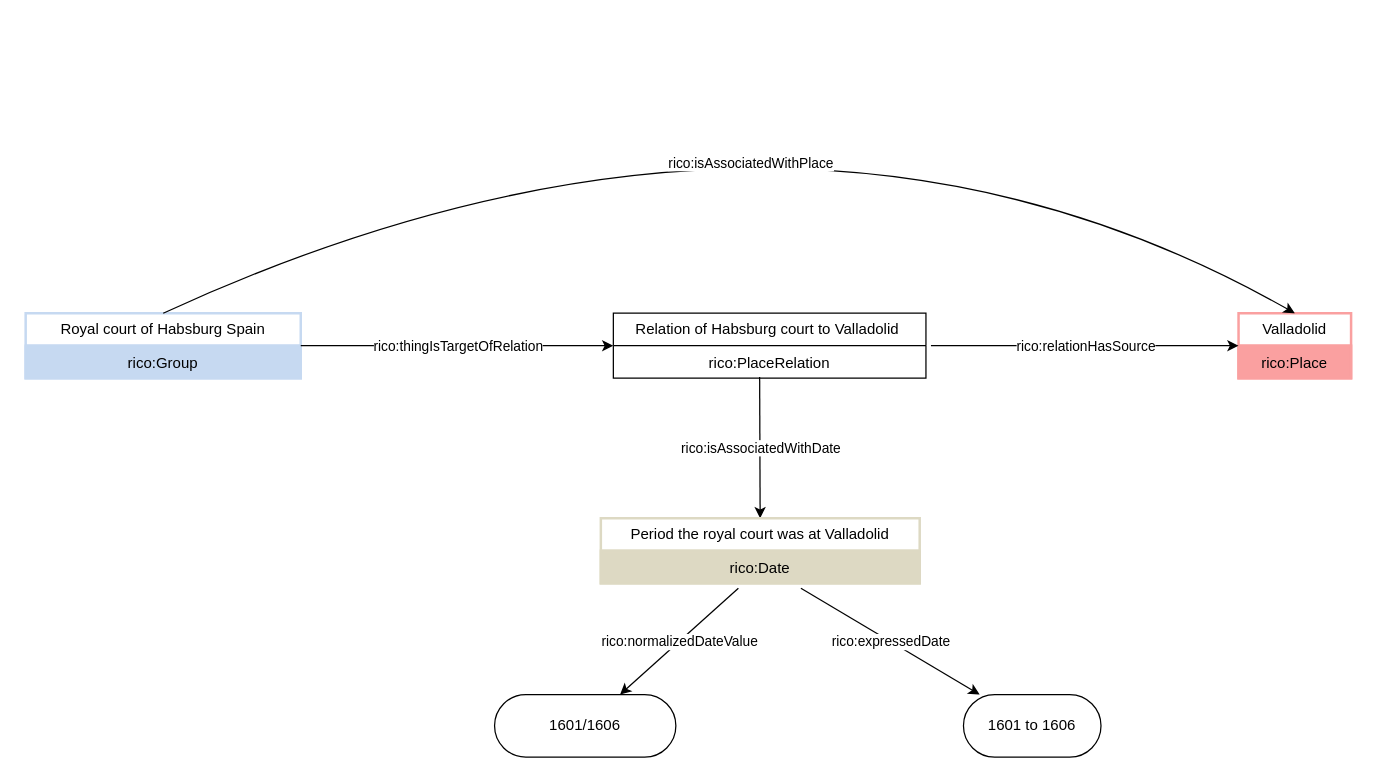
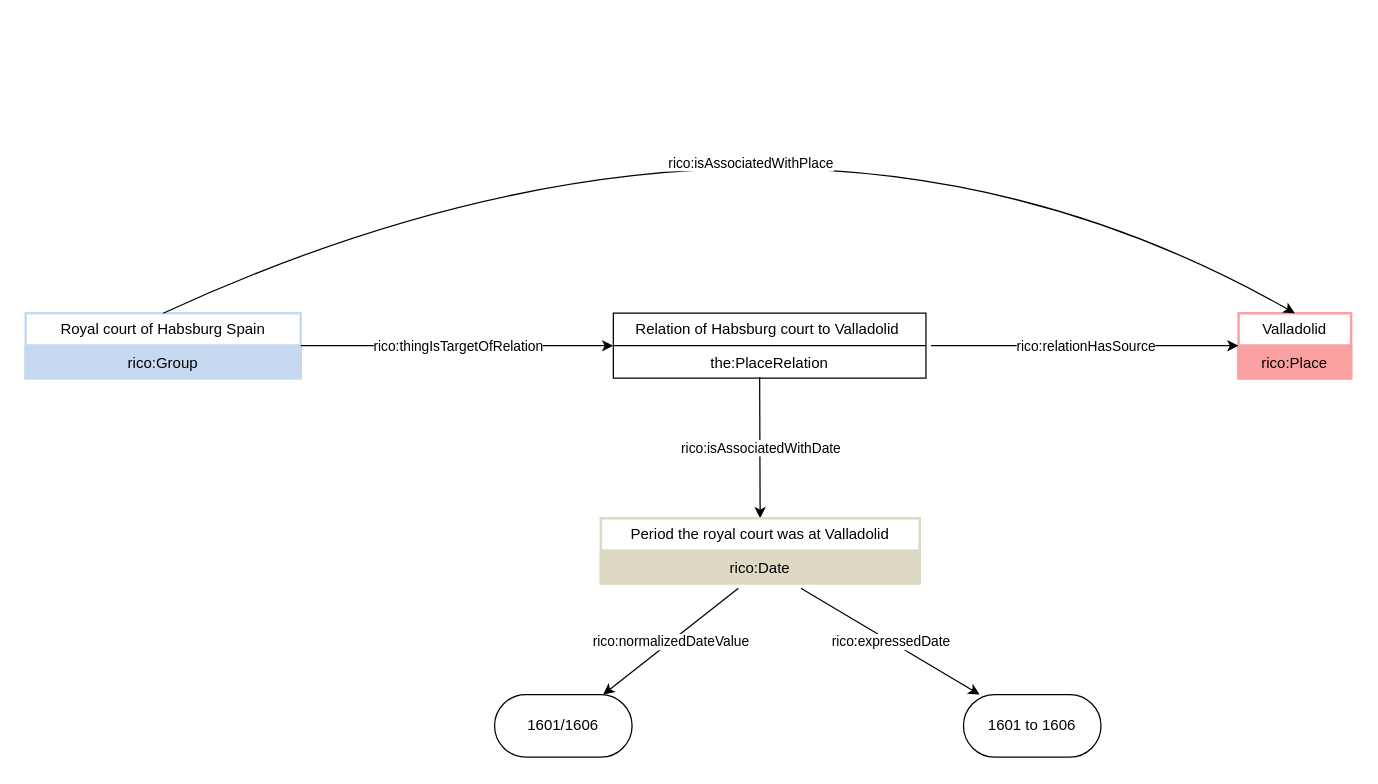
node "rico:PlaceRelation": label "rico:PlaceRelation" -> "the:PlaceRelation"
node "1601/1606": size 181x63 -> 138x63
